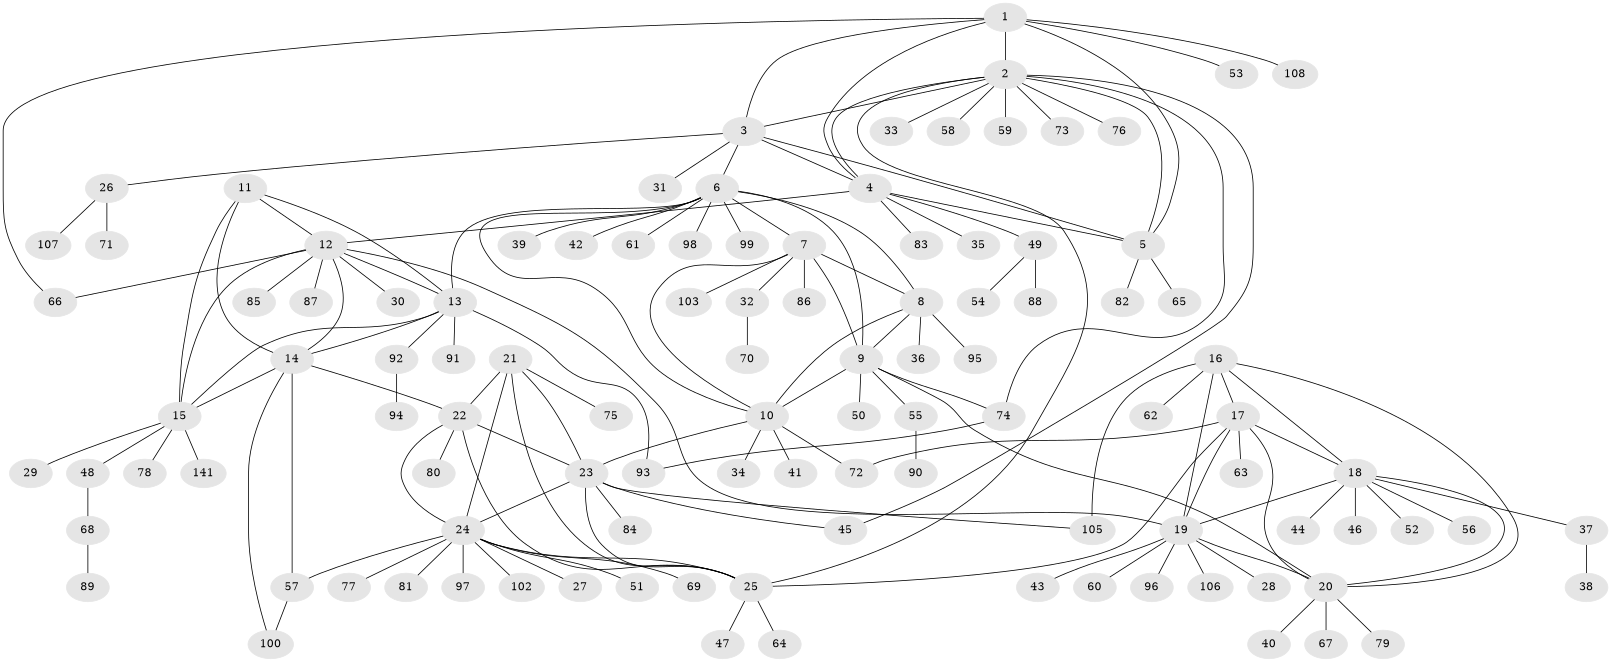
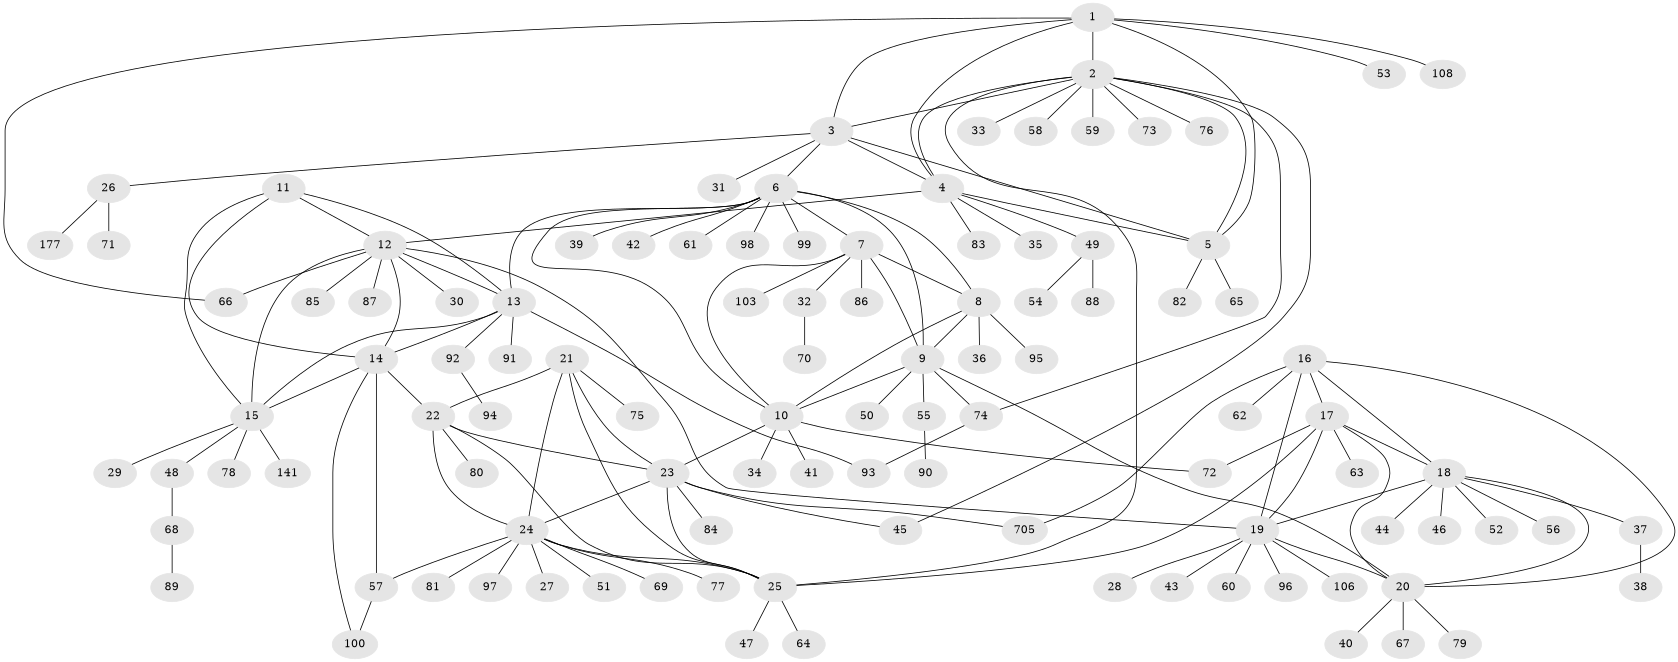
node "107": label "107" -> "177"
node "105": label "105" -> "705"
node "102": removed
